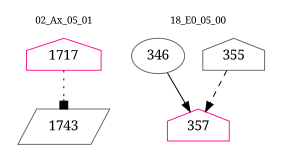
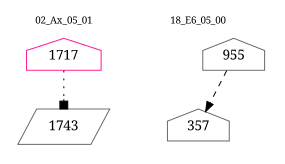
cluster "18_E0_05_00": label "18_E0_05_00" -> "18_E6_05_00"
node "346": removed
node "355": label "355" -> "955"
node "357": color deeppink -> gray40
